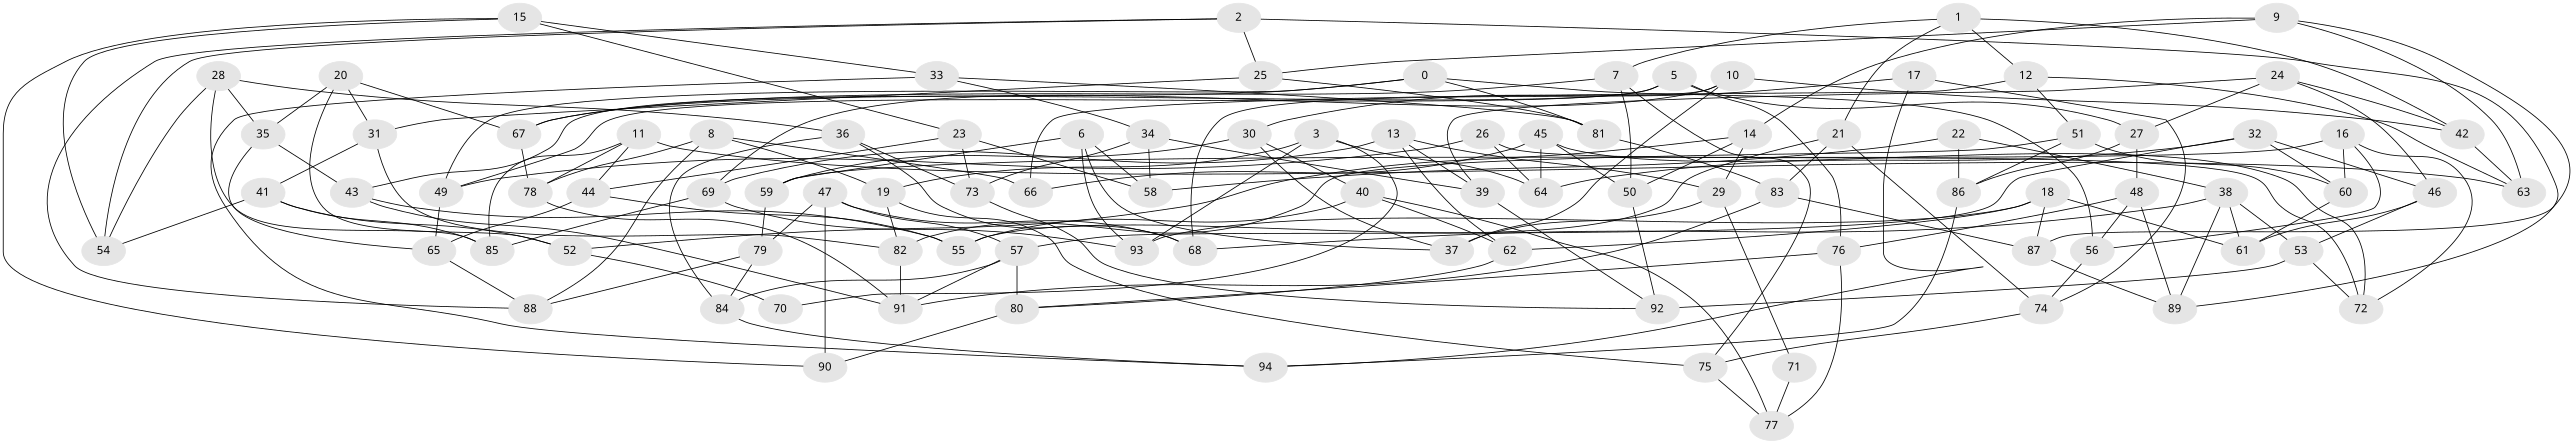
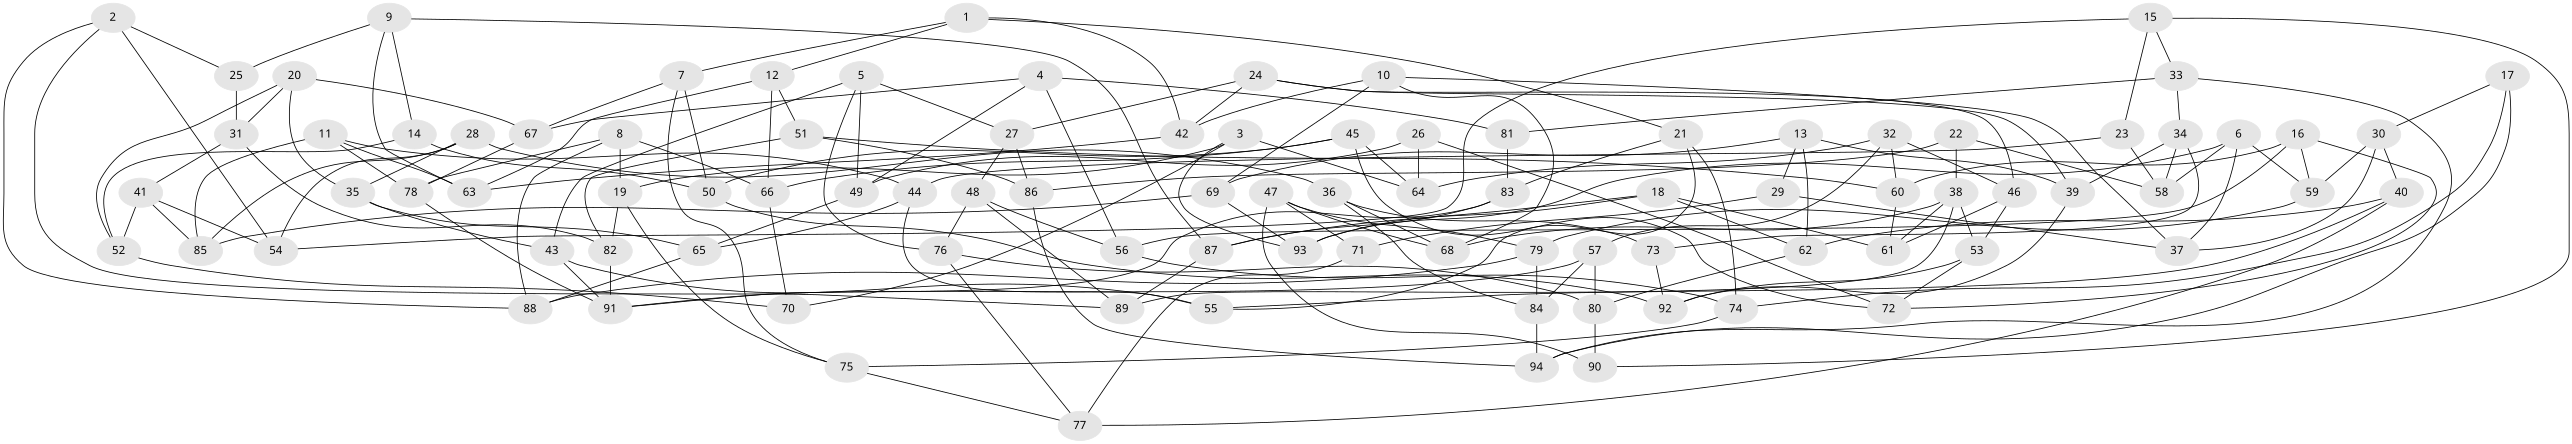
node "0": label "0" -> "4"
edge "25" -- "81": removed
edge "23" -- "73": removed
edge "14" -- "29": removed
edge "47" -- "57": now "47" -- "71"
edge "66" -- "70": added
